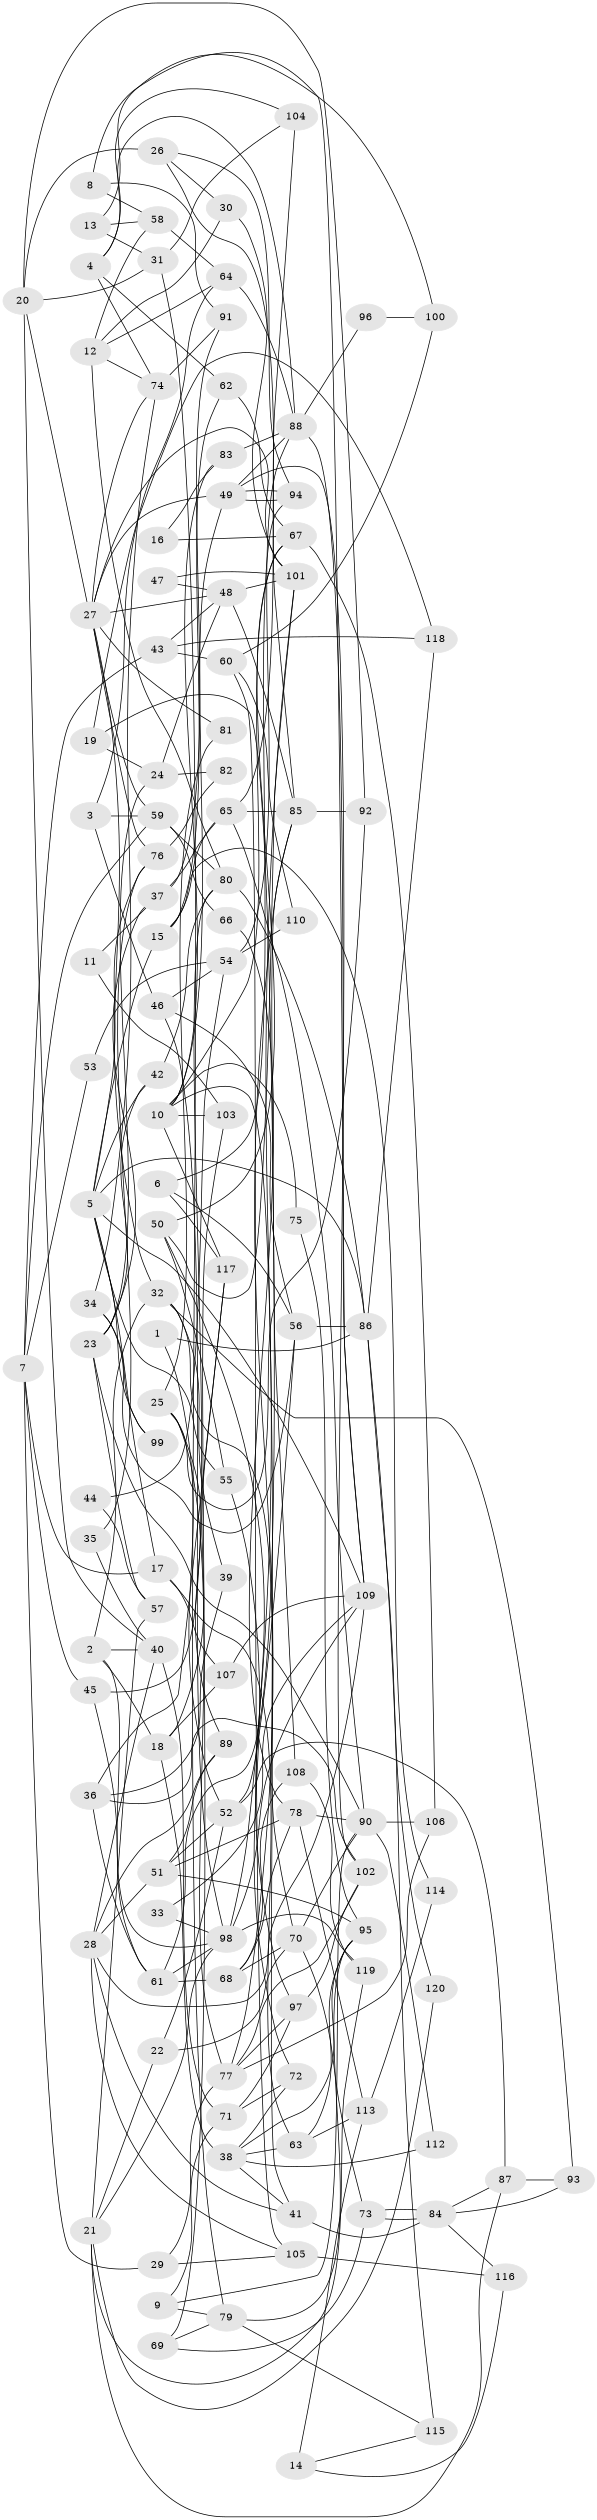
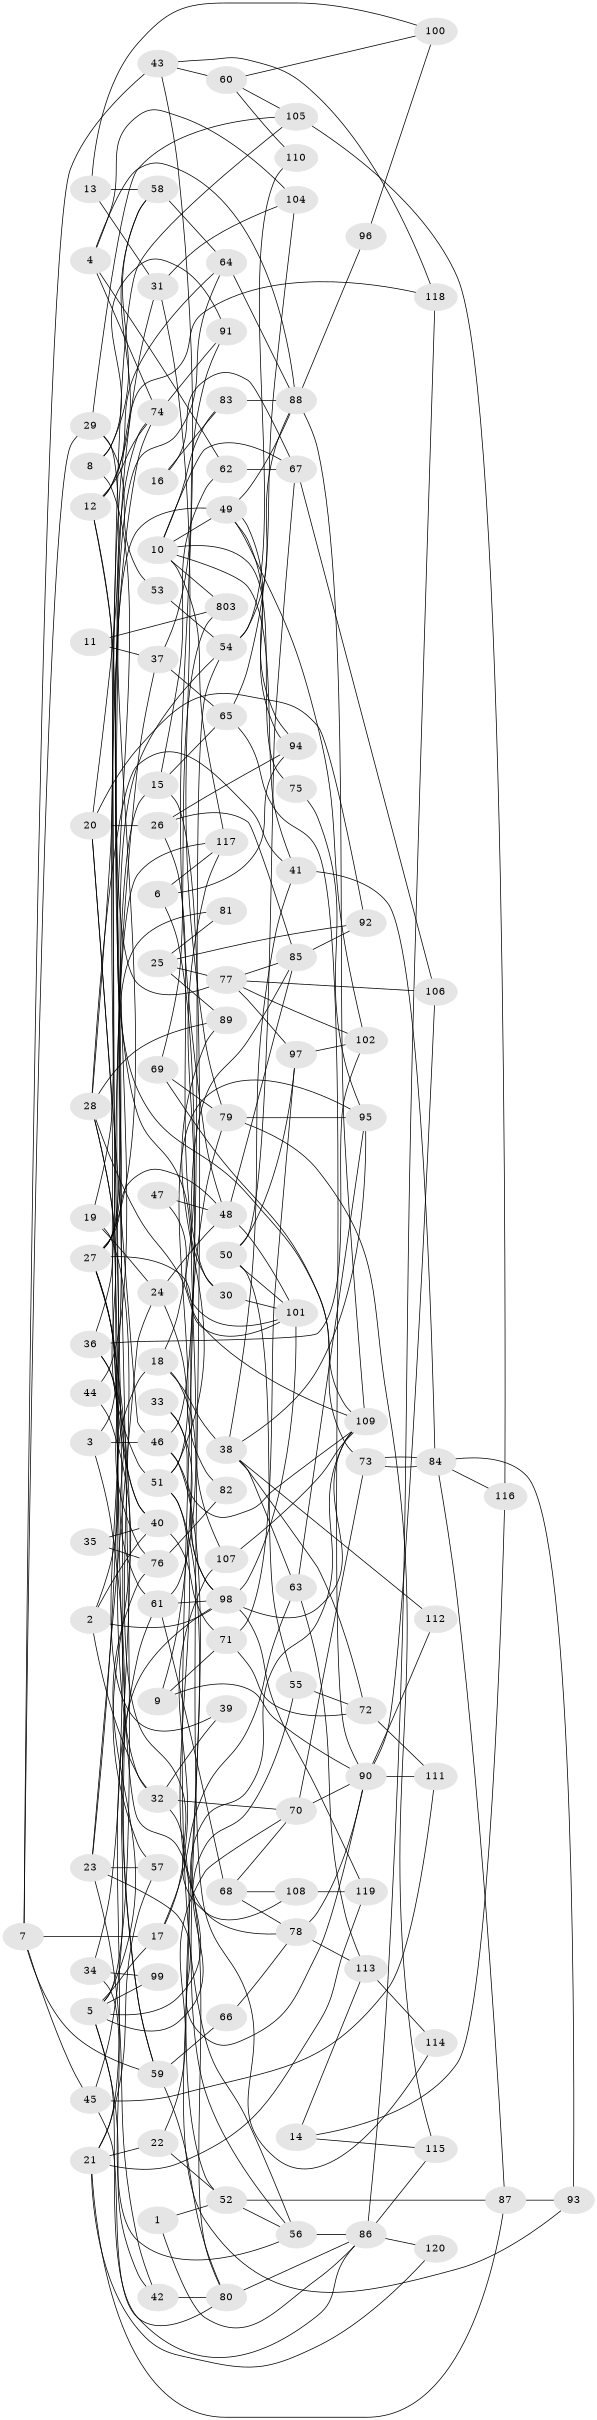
edge "20" -- "27": now "20" -- "46"
edge "65" -- "85": removed
node "103": label "103" -> "803"
edge "53" -- "7": now "53" -- "29"
node "111": added
